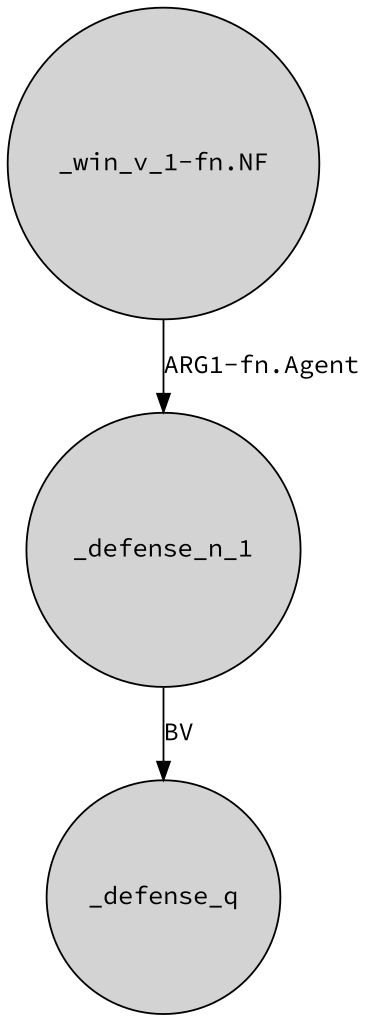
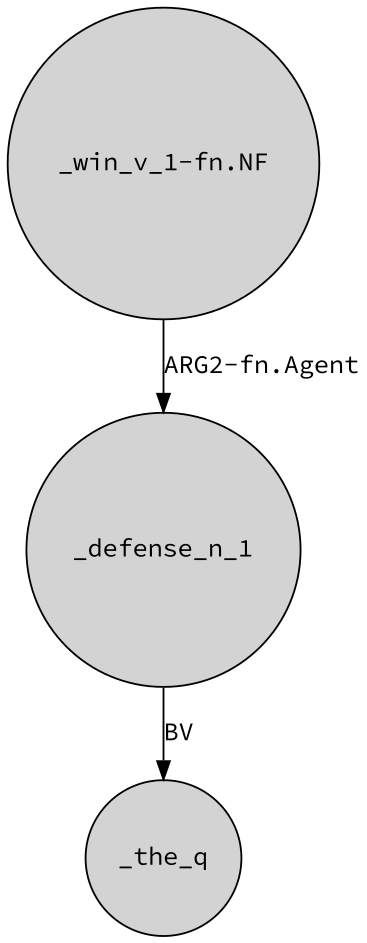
edge "_win_v_1-fn.NF" -> "_defense_n_1": label "ARG1-fn.Agent" -> "ARG2-fn.Agent"
node "_defense_q": label "_defense_q" -> "_the_q"
